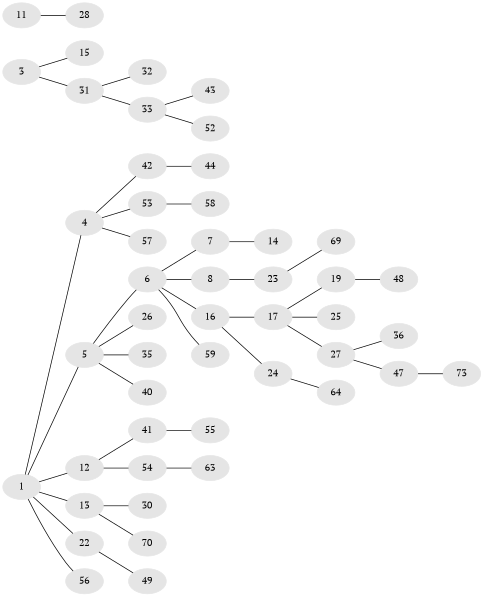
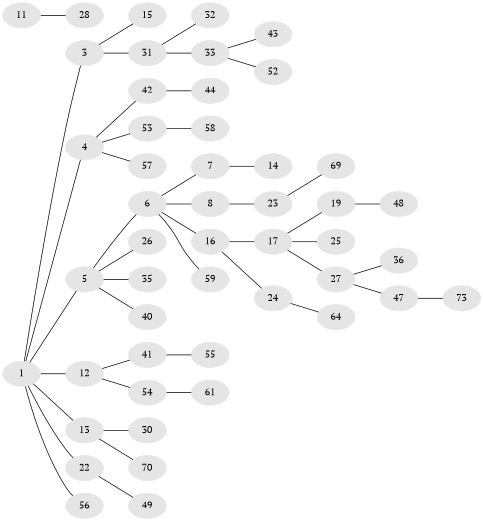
edge "3" -- "1": added
node "63": label "63" -> "61"
